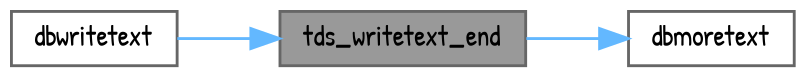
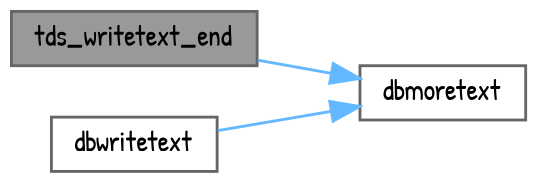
edge "dbwritetext" -> "tds_writetext_end": now "dbwritetext" -> "dbmoretext"
